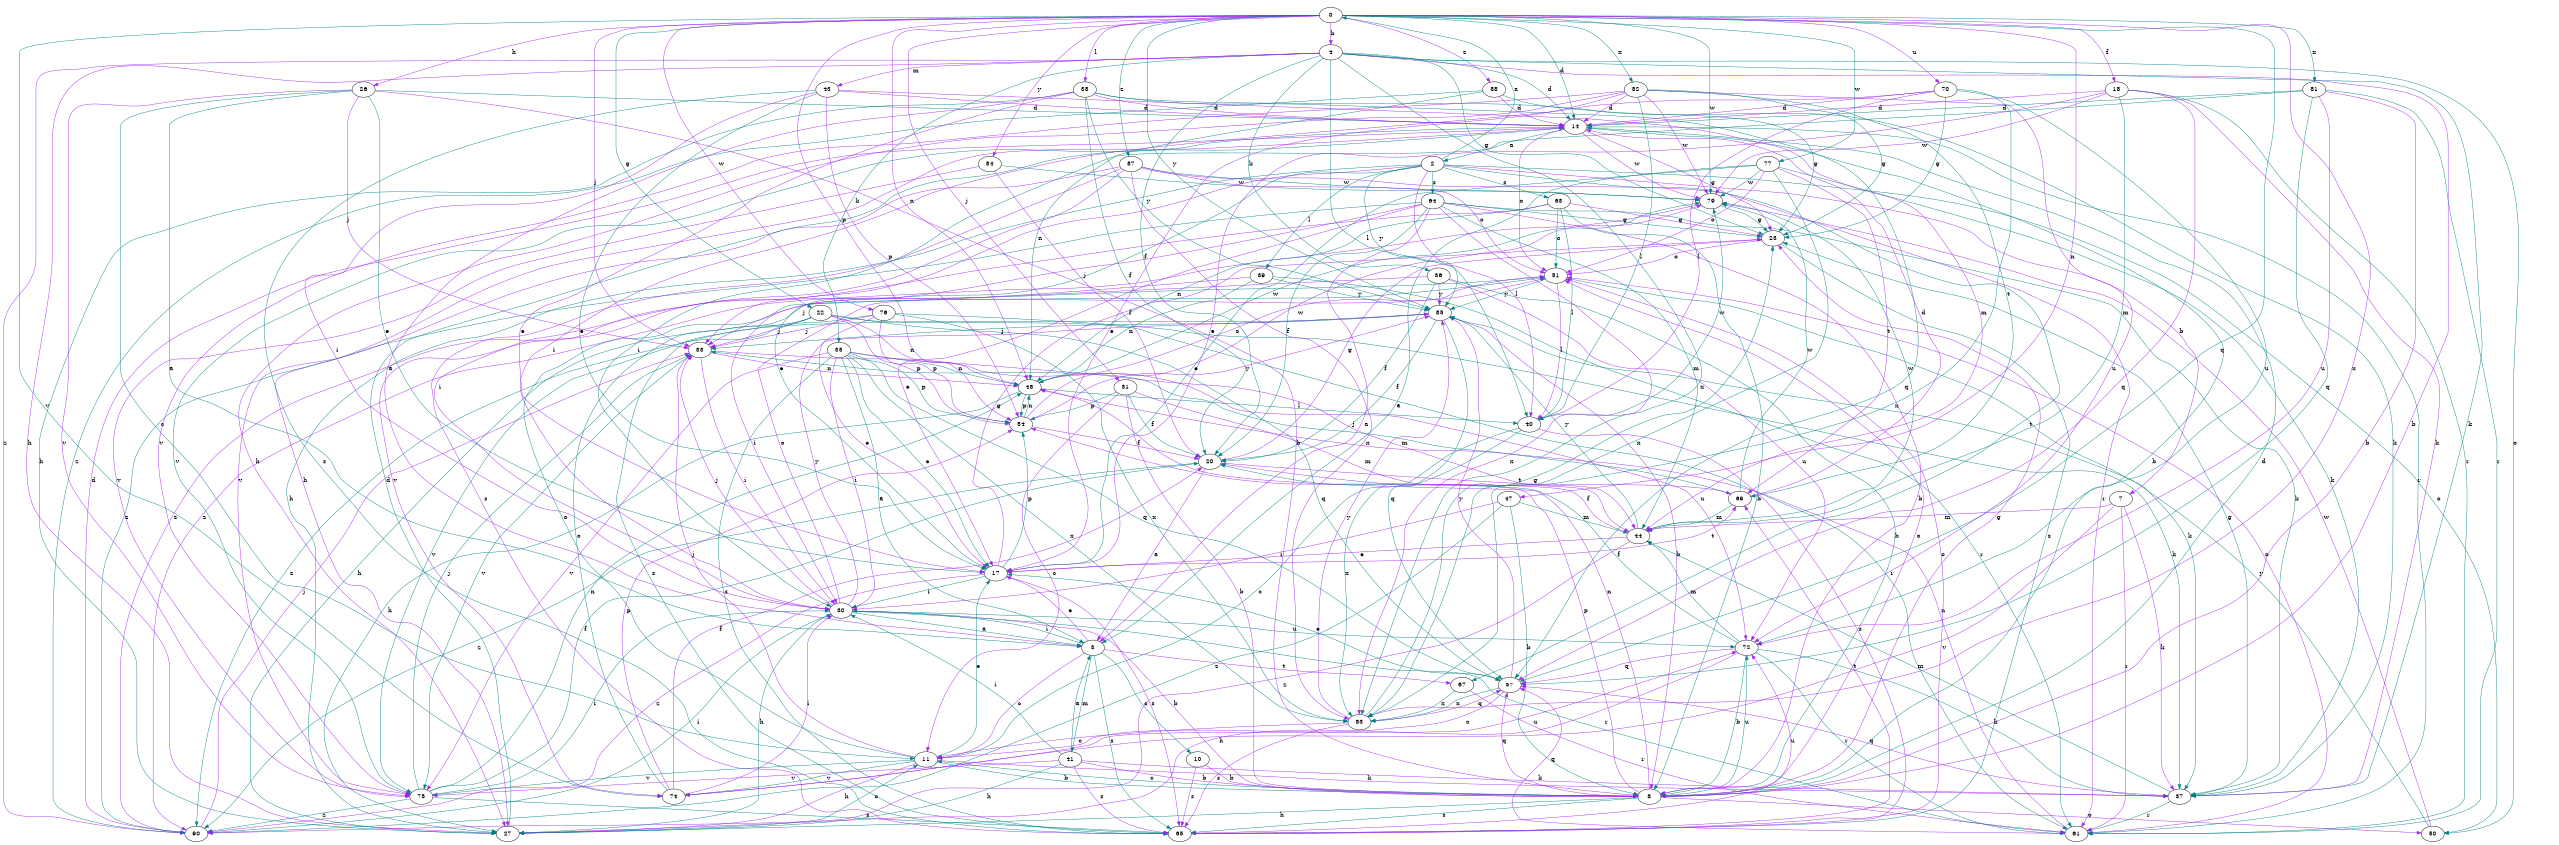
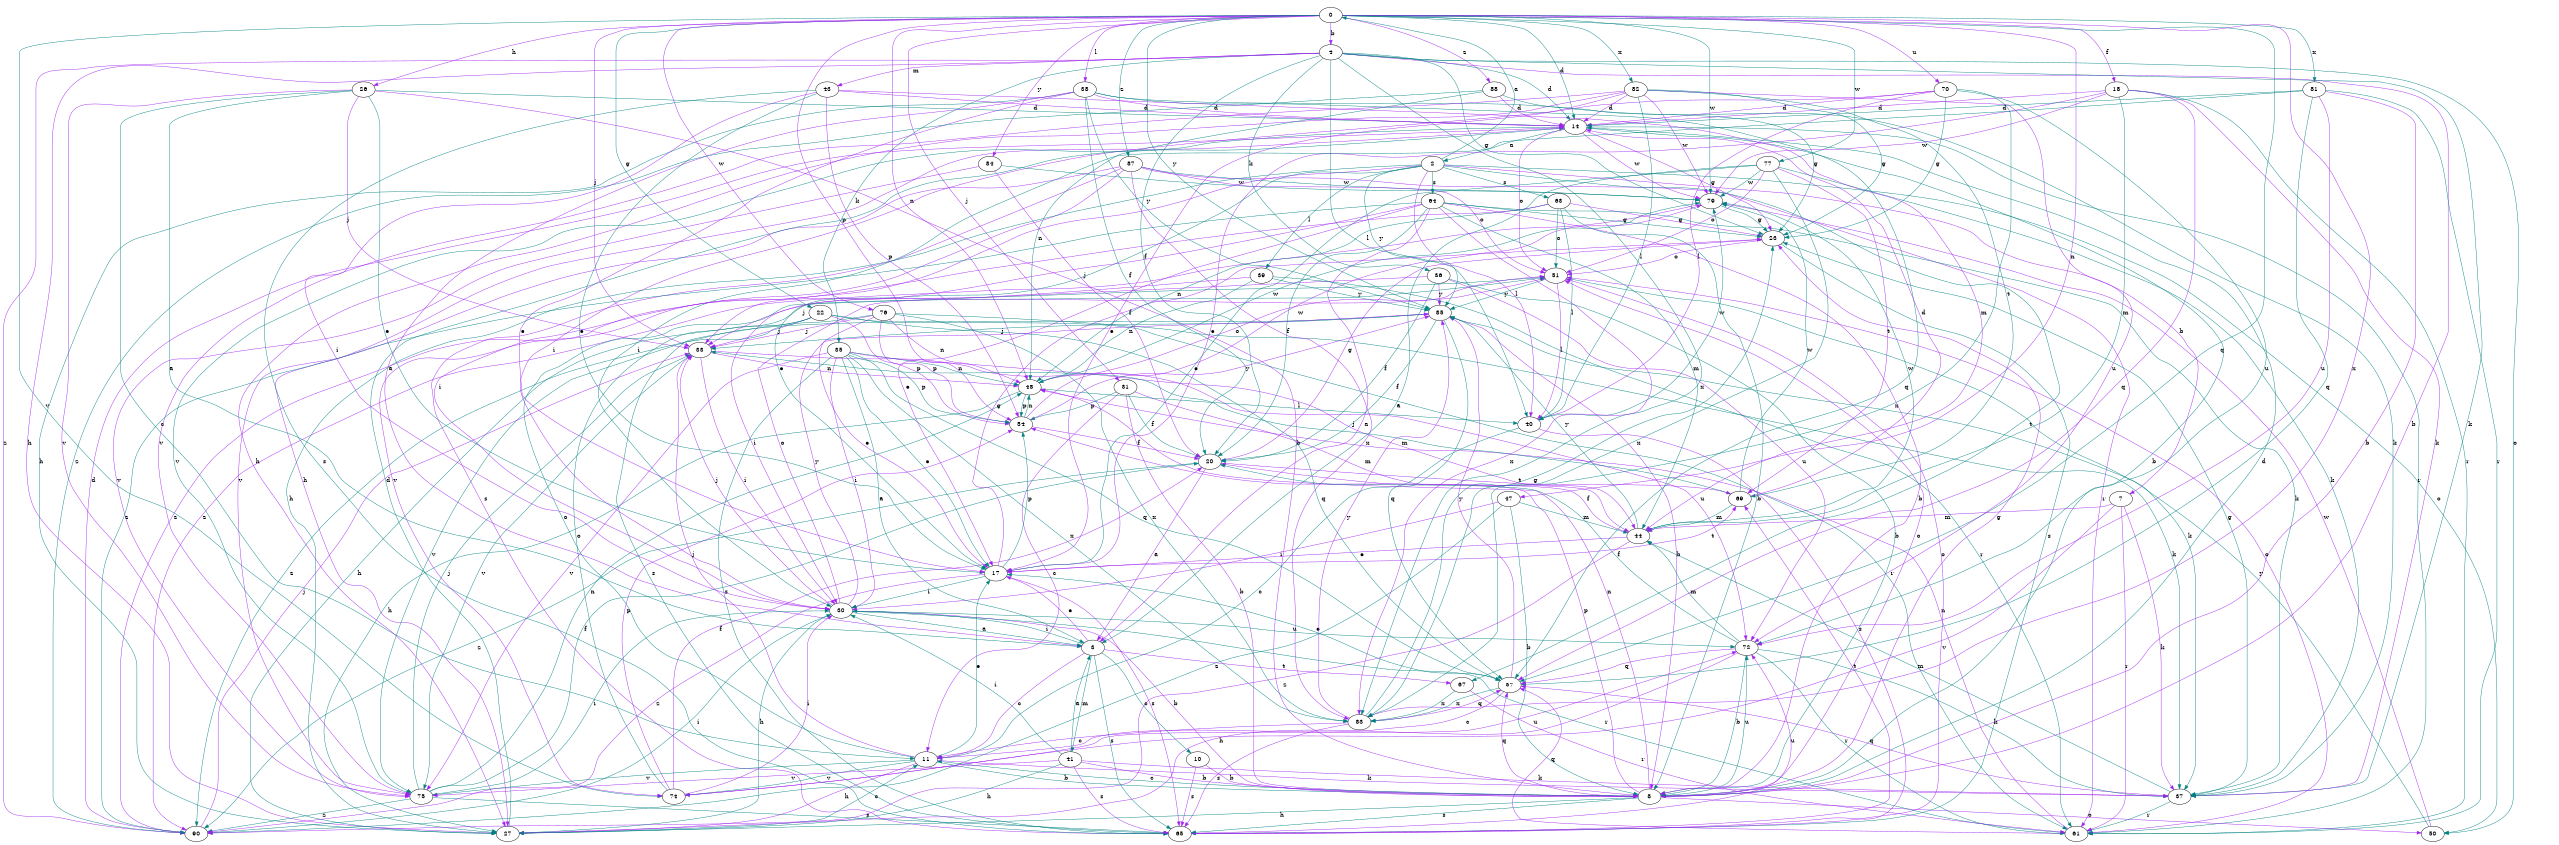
edge "22" -> "48": now "76" -> "48"
edge "40" -> "83": removed, label "x"
